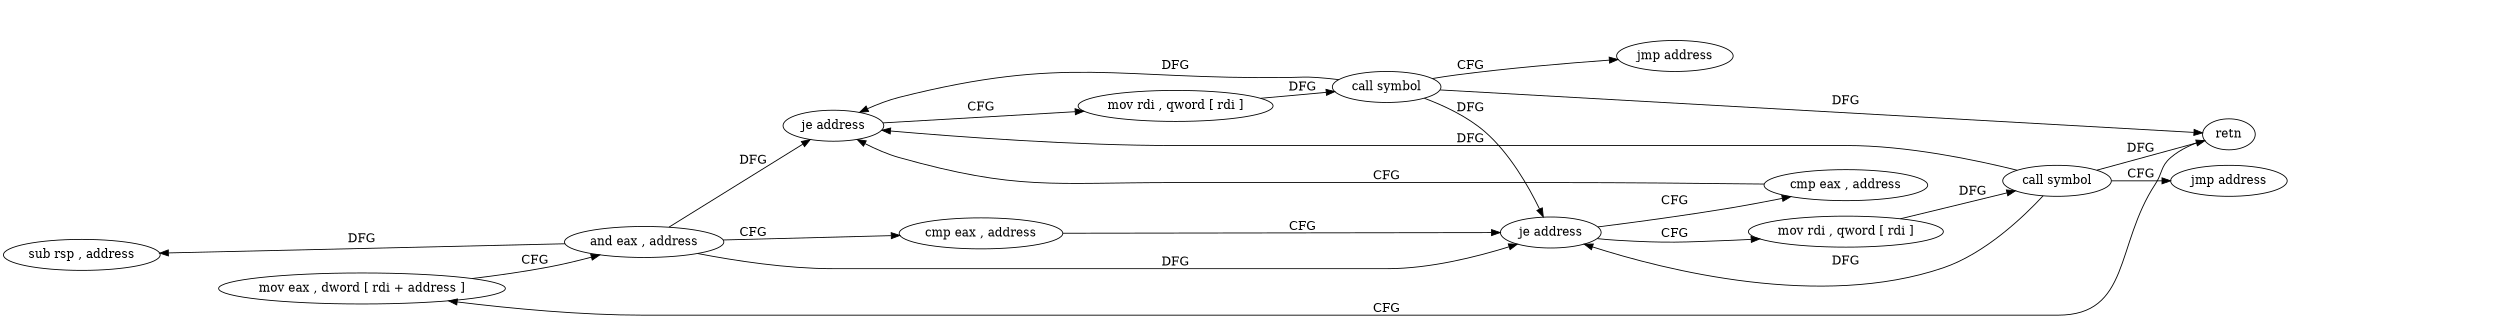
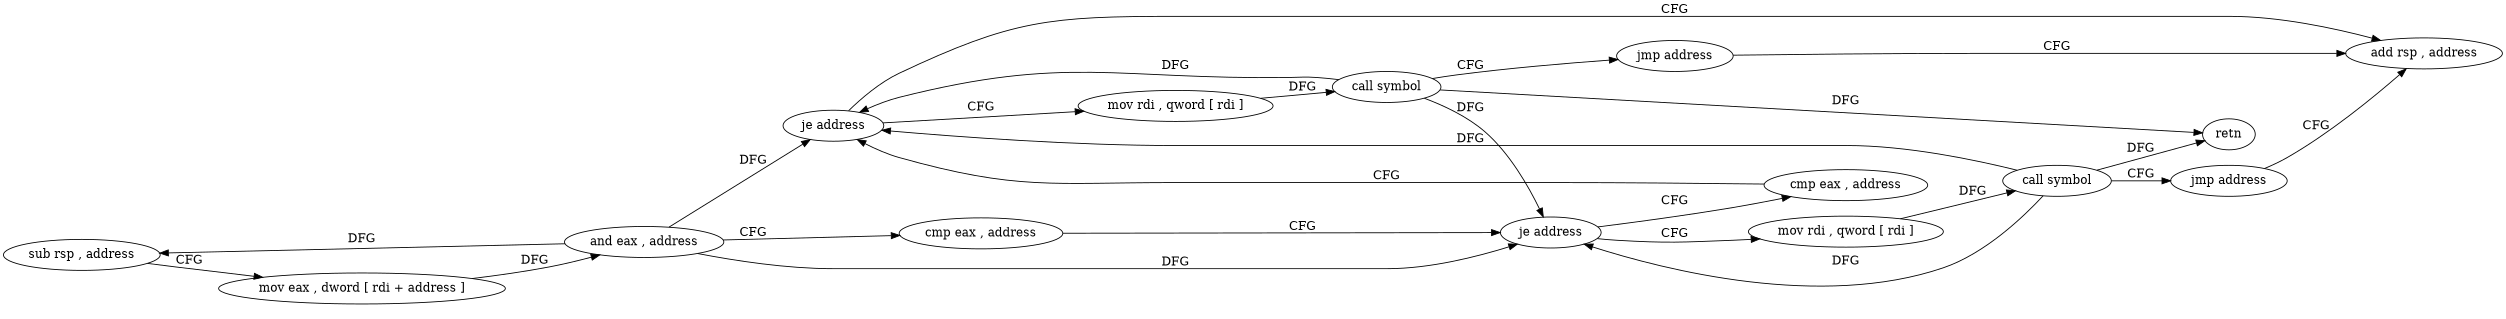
node "add rsp , address": added
edge "mov eax , dword [ rdi + address ]" -> "and eax , address": label "CFG" -> "DFG"
edge "retn" -> "mov eax , dword [ rdi + address ]": now "sub rsp , address" -> "mov eax , dword [ rdi + address ]"
